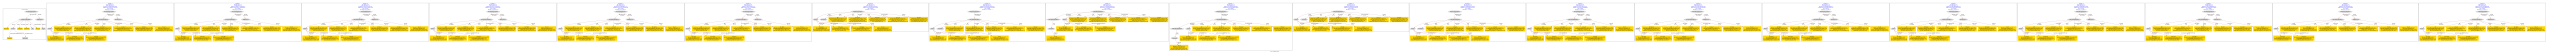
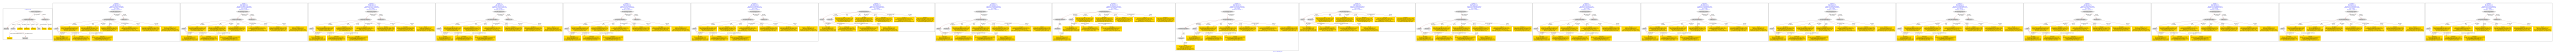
node "date_made": fillcolor gold -> lightgray
node "technique": added
node "img_url": fillcolor lightgray -> gold
